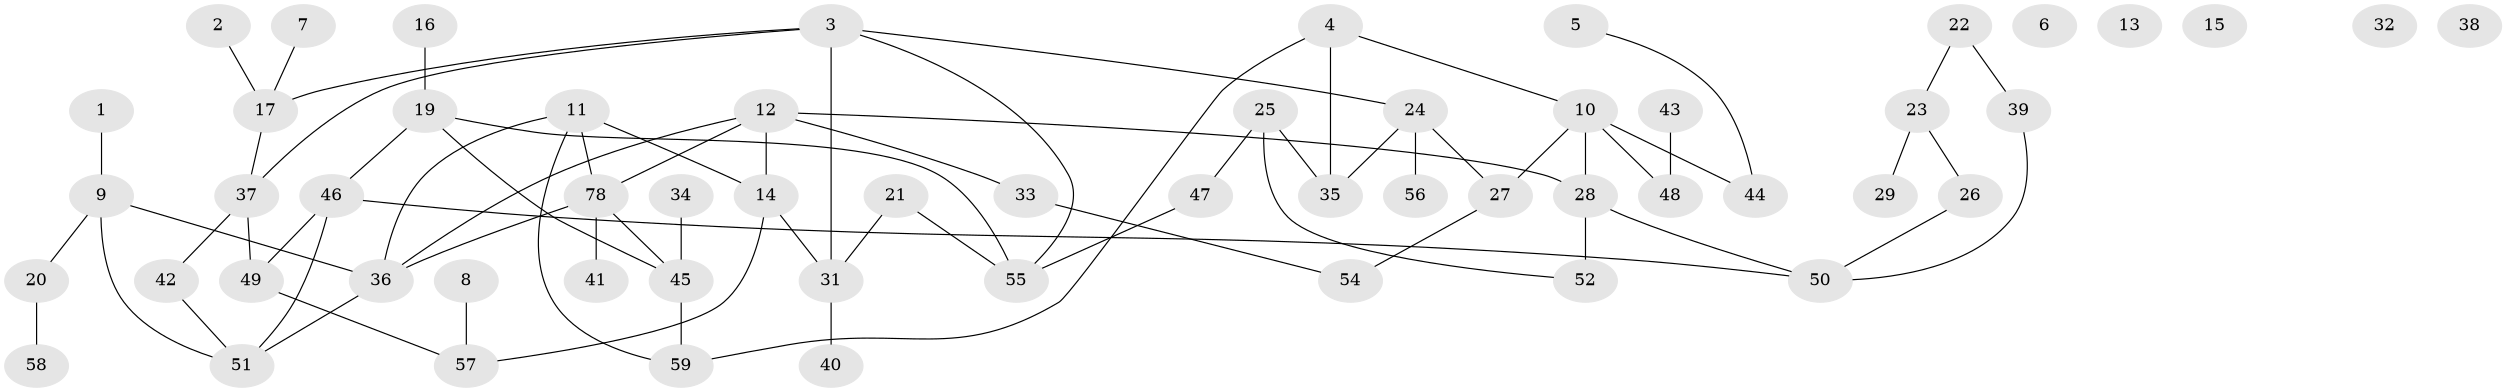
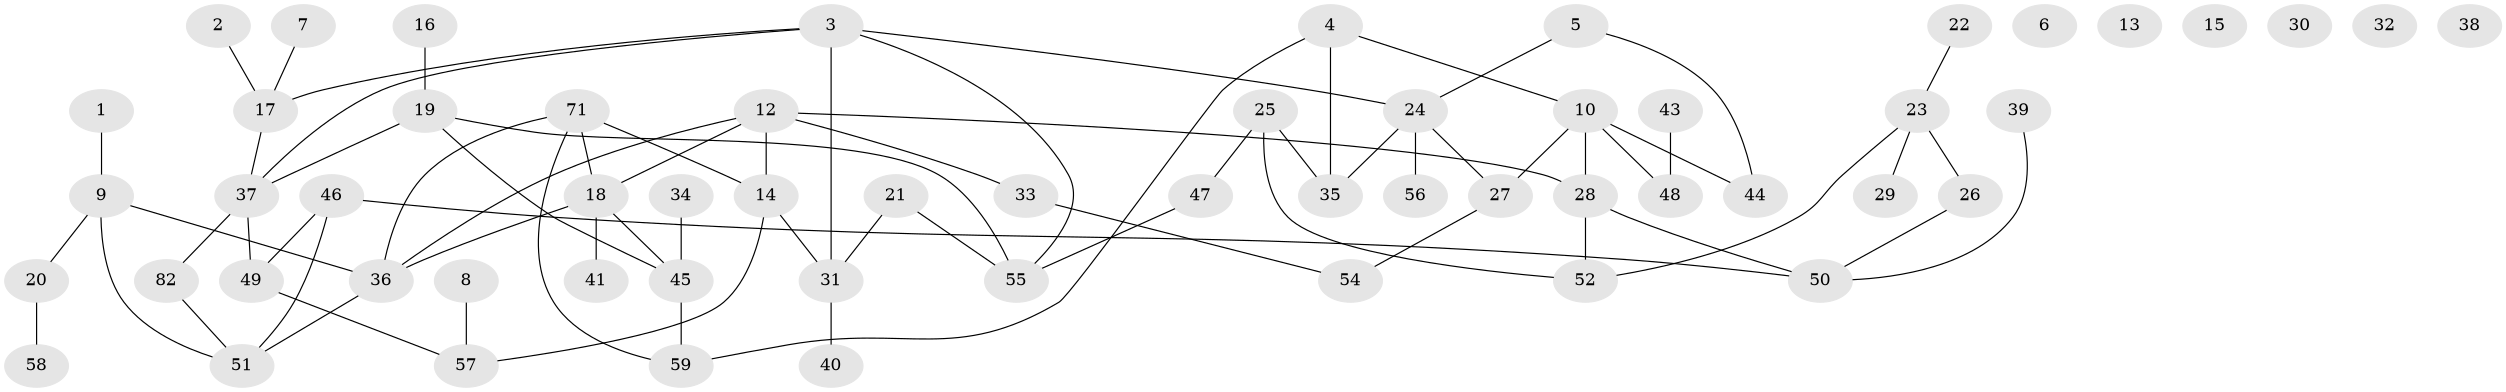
node "30": added
edge "5" -- "24": added
edge "22" -- "39": removed
node "11": label "11" -> "71"
edge "19" -- "46": now "19" -- "37"
node "78": label "78" -> "18"
edge "23" -- "52": added
node "42": label "42" -> "82"
